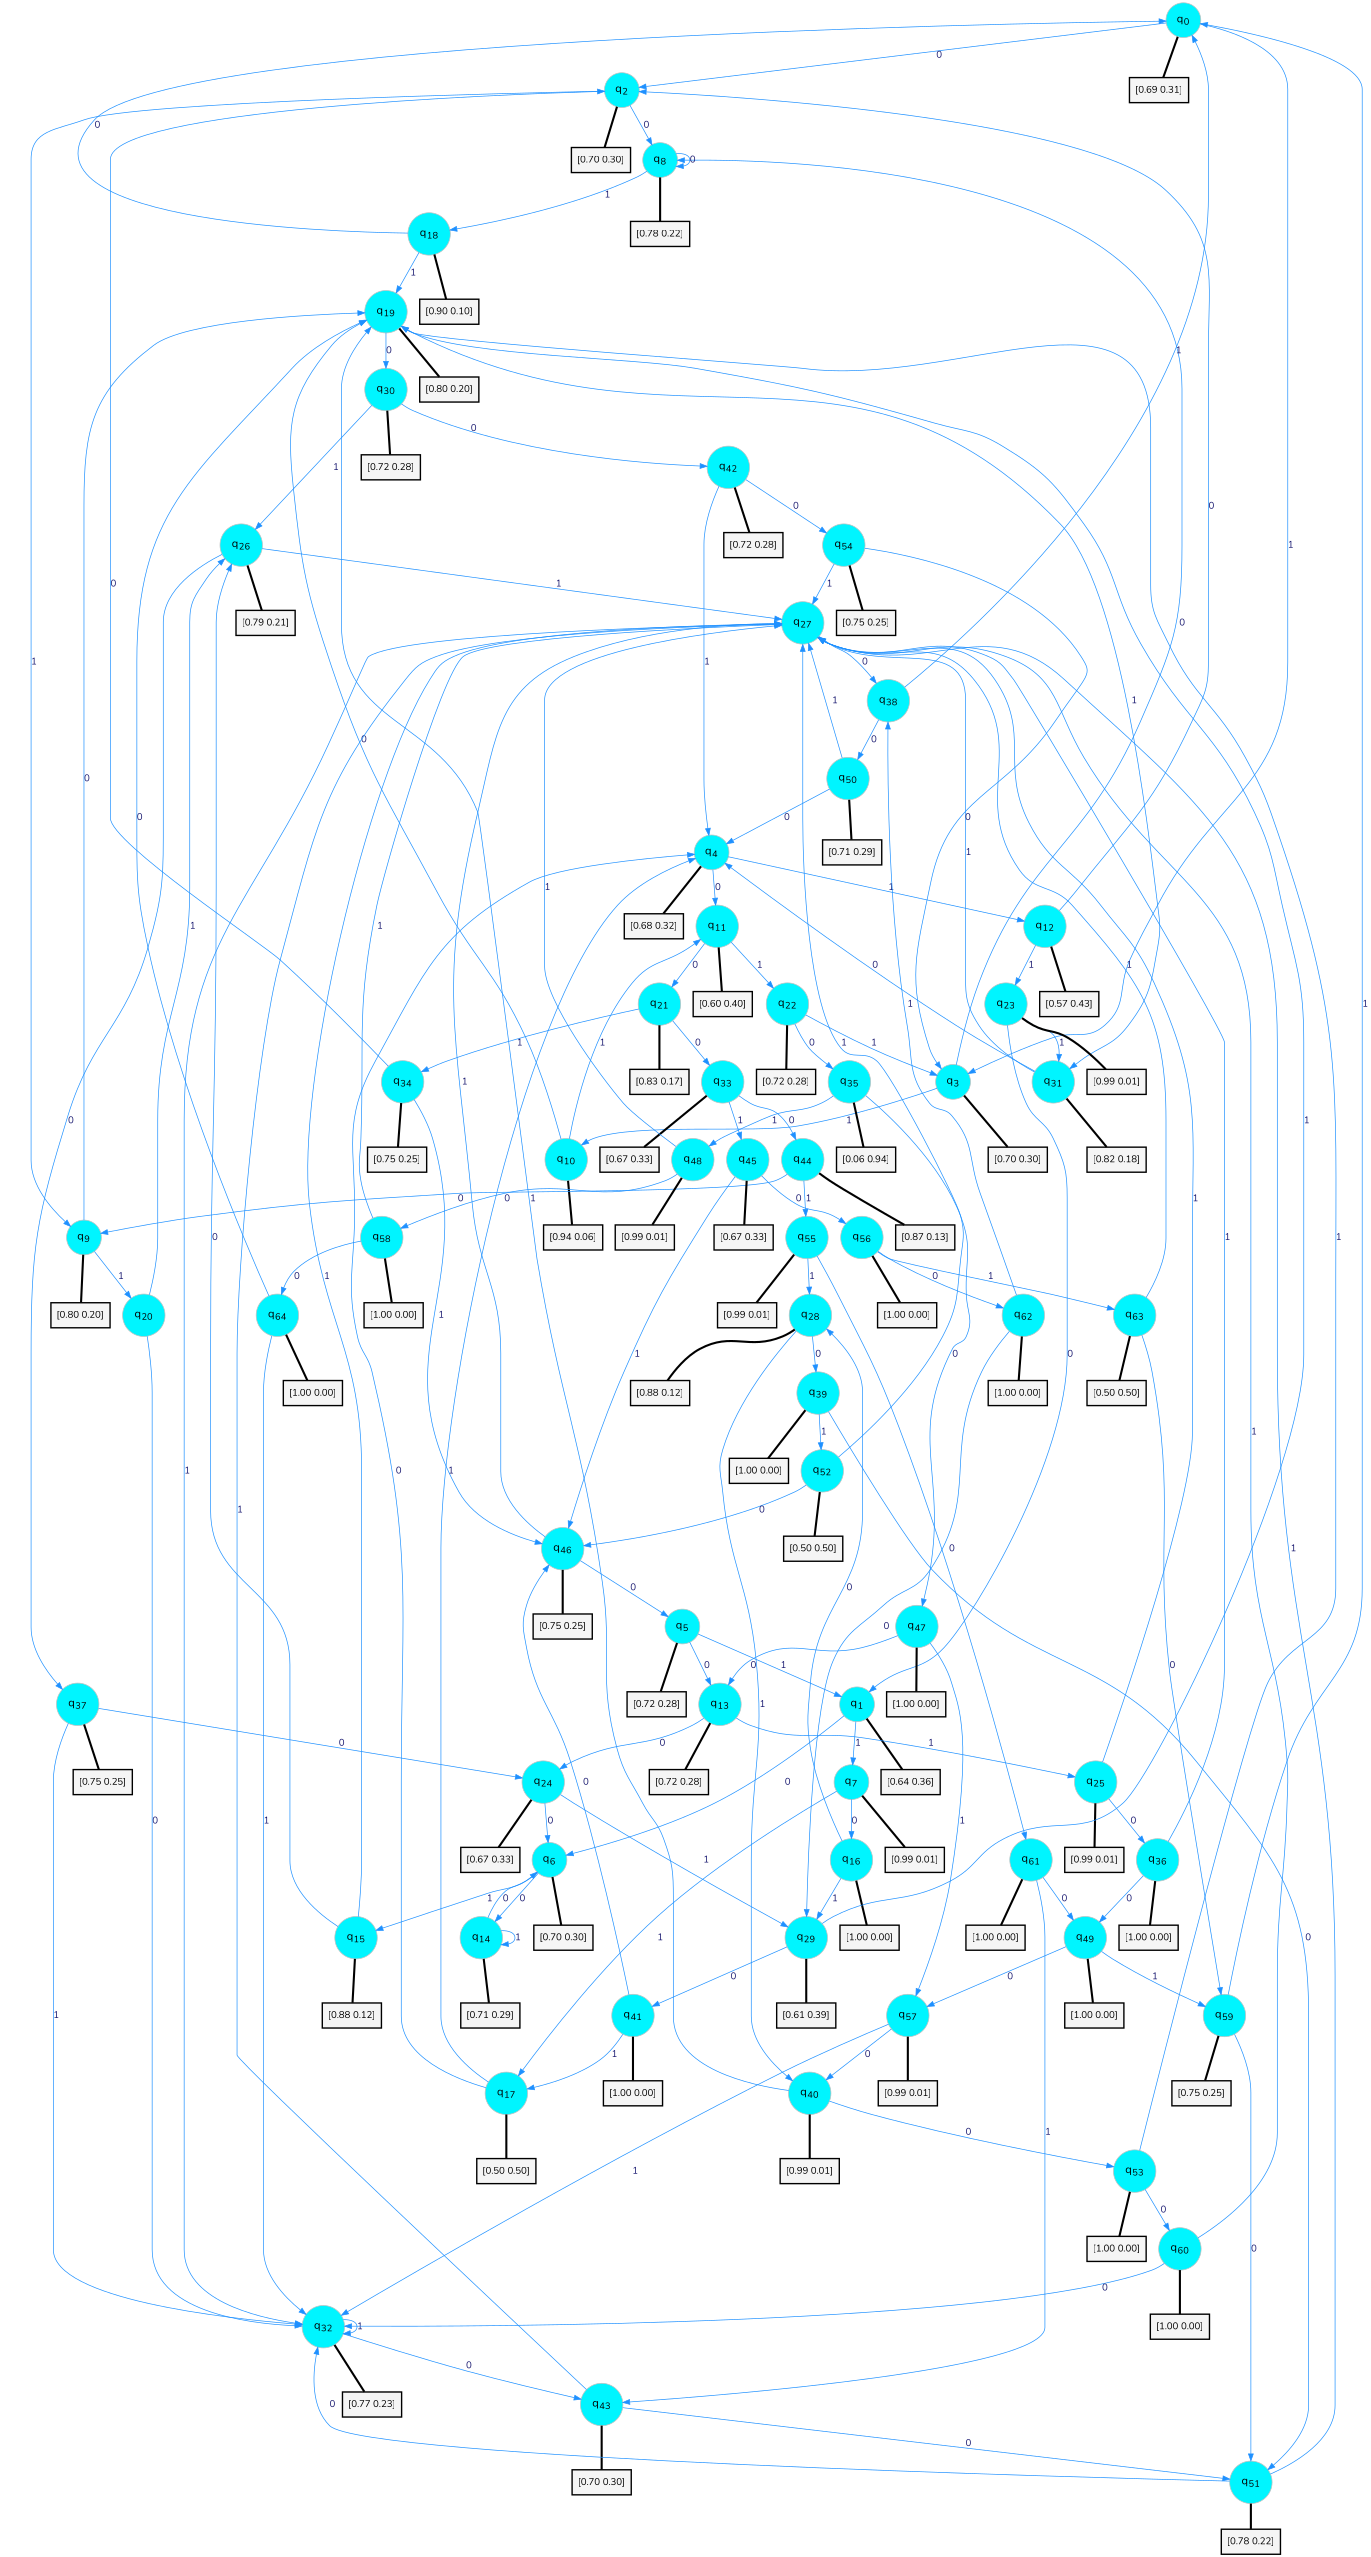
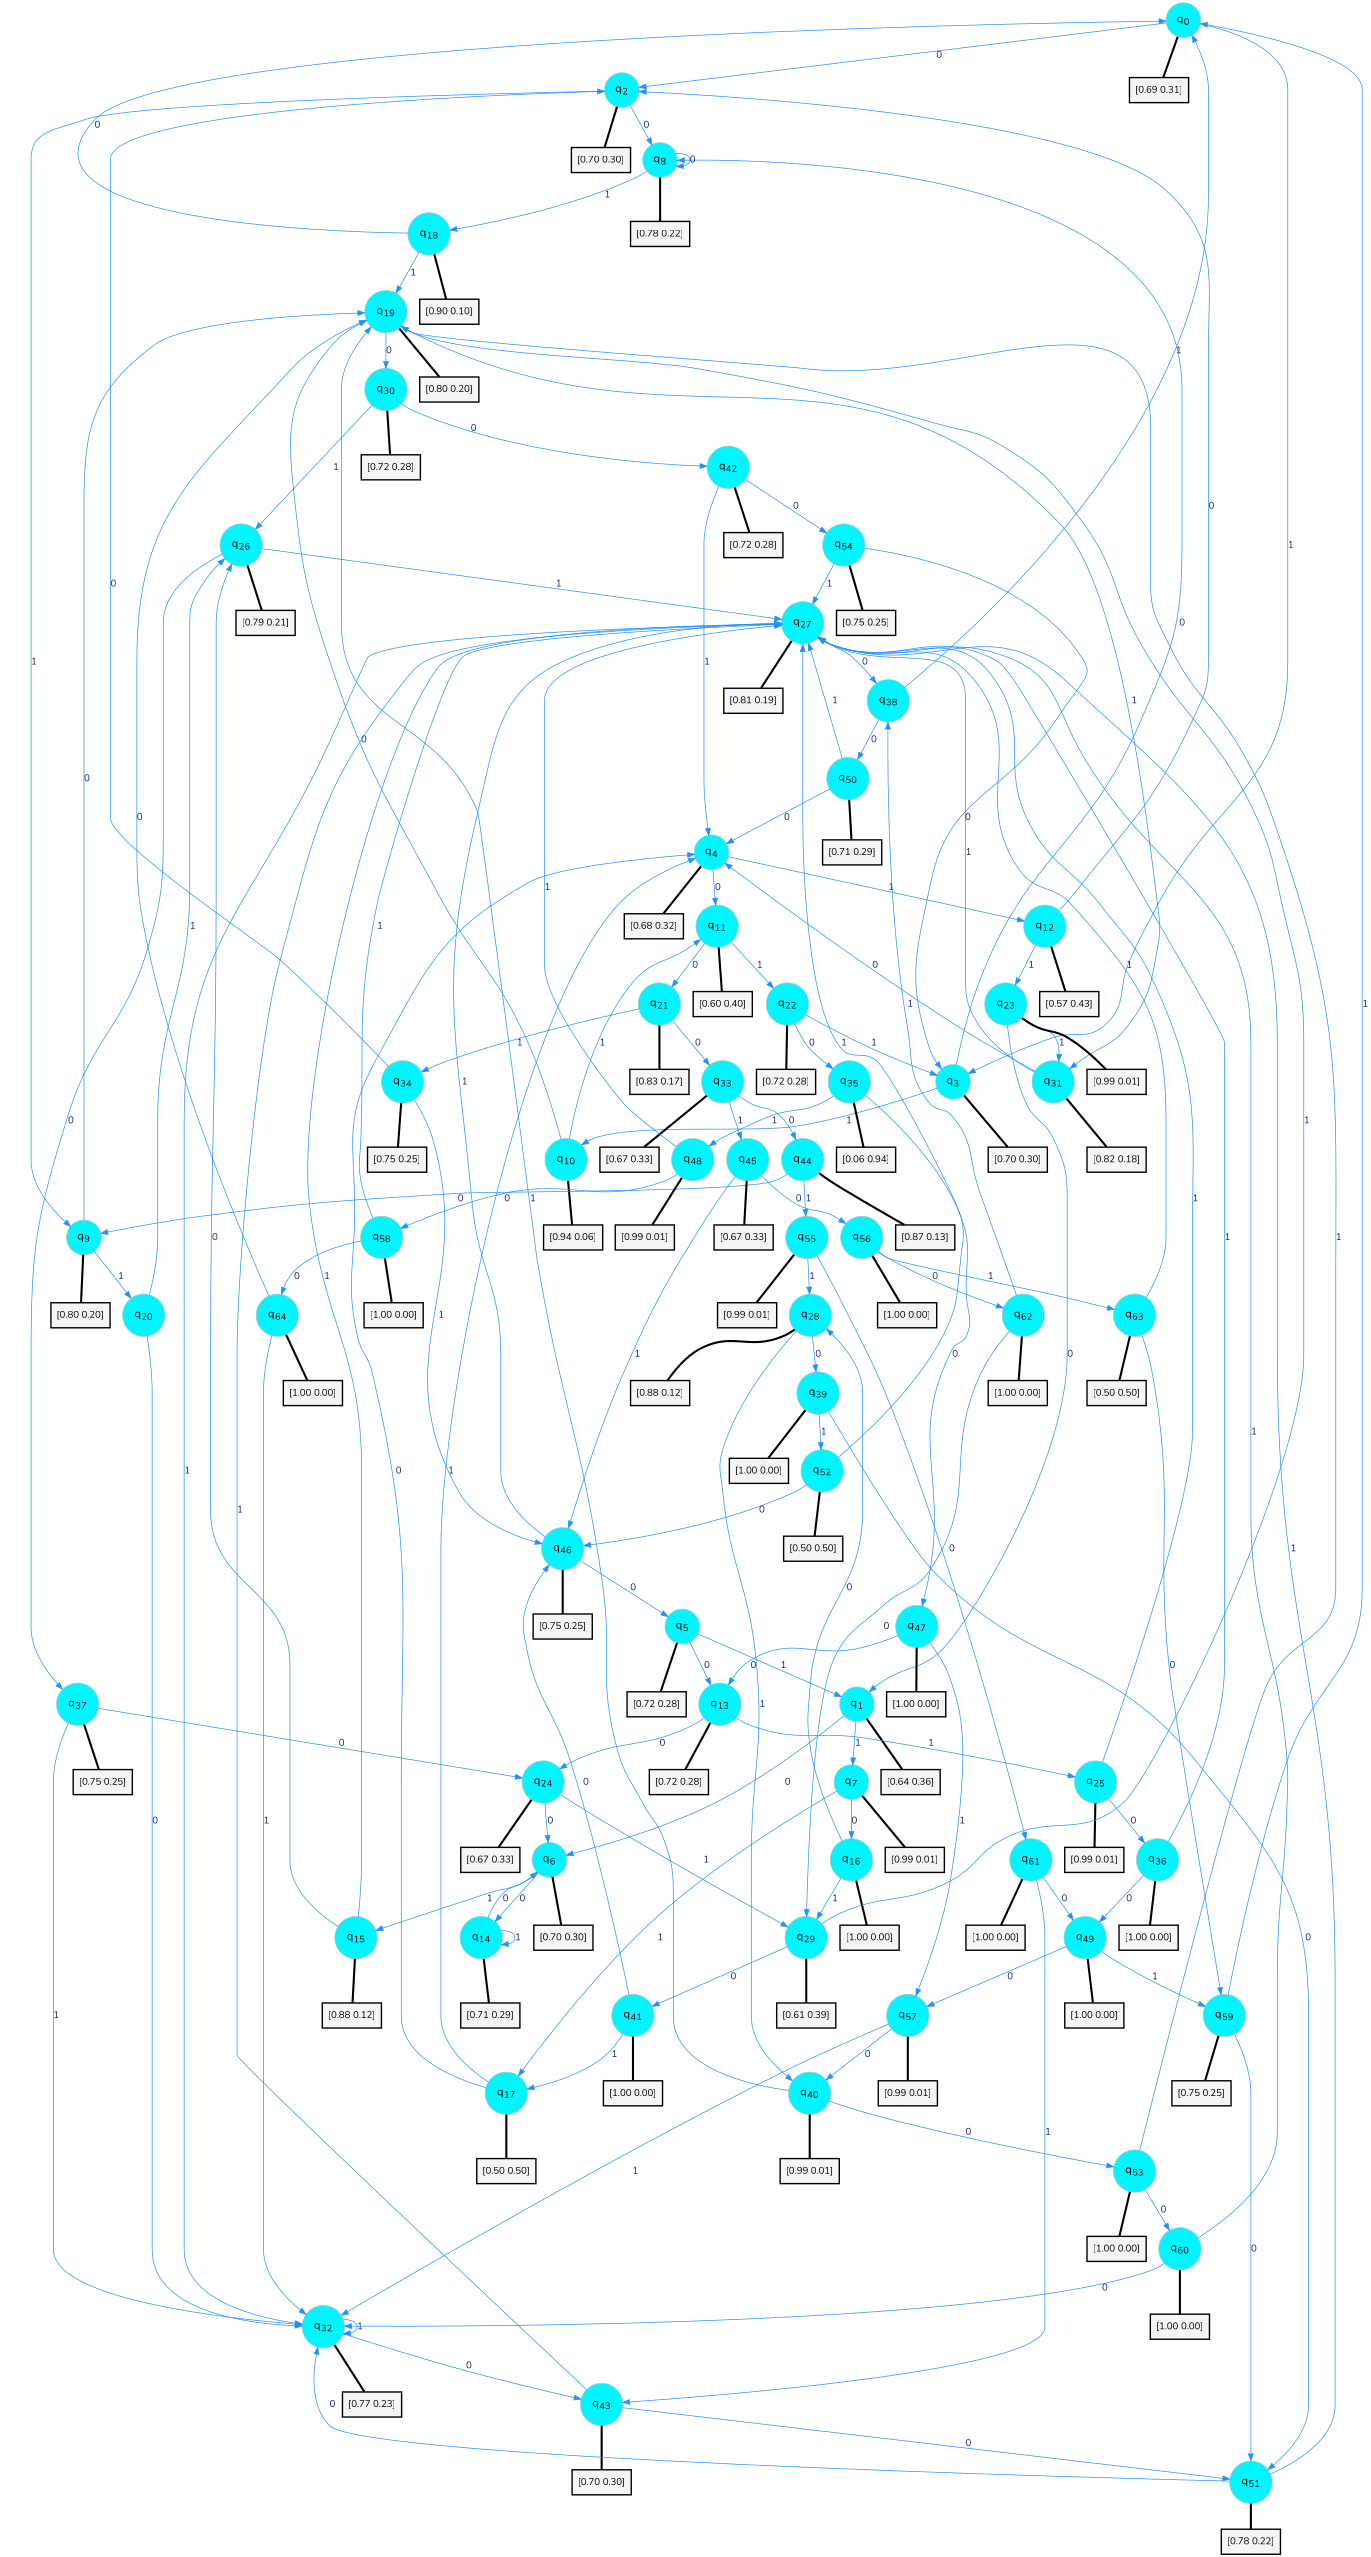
node "[0.81 0.19]": added
